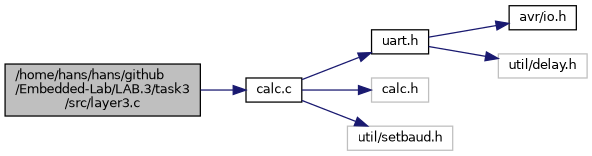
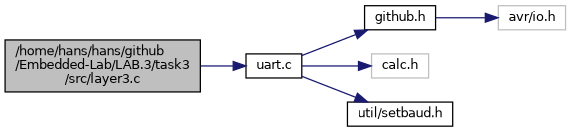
node "avr/io.h": color black -> grey75
node "uart.h": label "uart.h" -> "github.h"
node "util/delay.h": removed
node "calc.c": label "calc.c" -> "uart.c"
node "util/setbaud.h": color grey75 -> black
